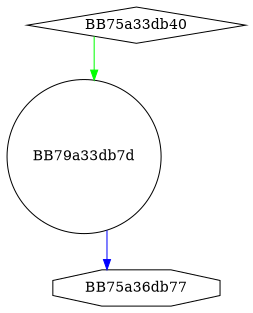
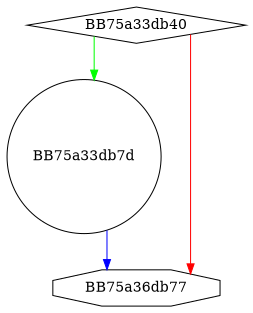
edge "BB75a33db40" -> "BB75a36db77": added
node "BB79a33db7d": label "BB79a33db7d" -> "BB75a33db7d"
